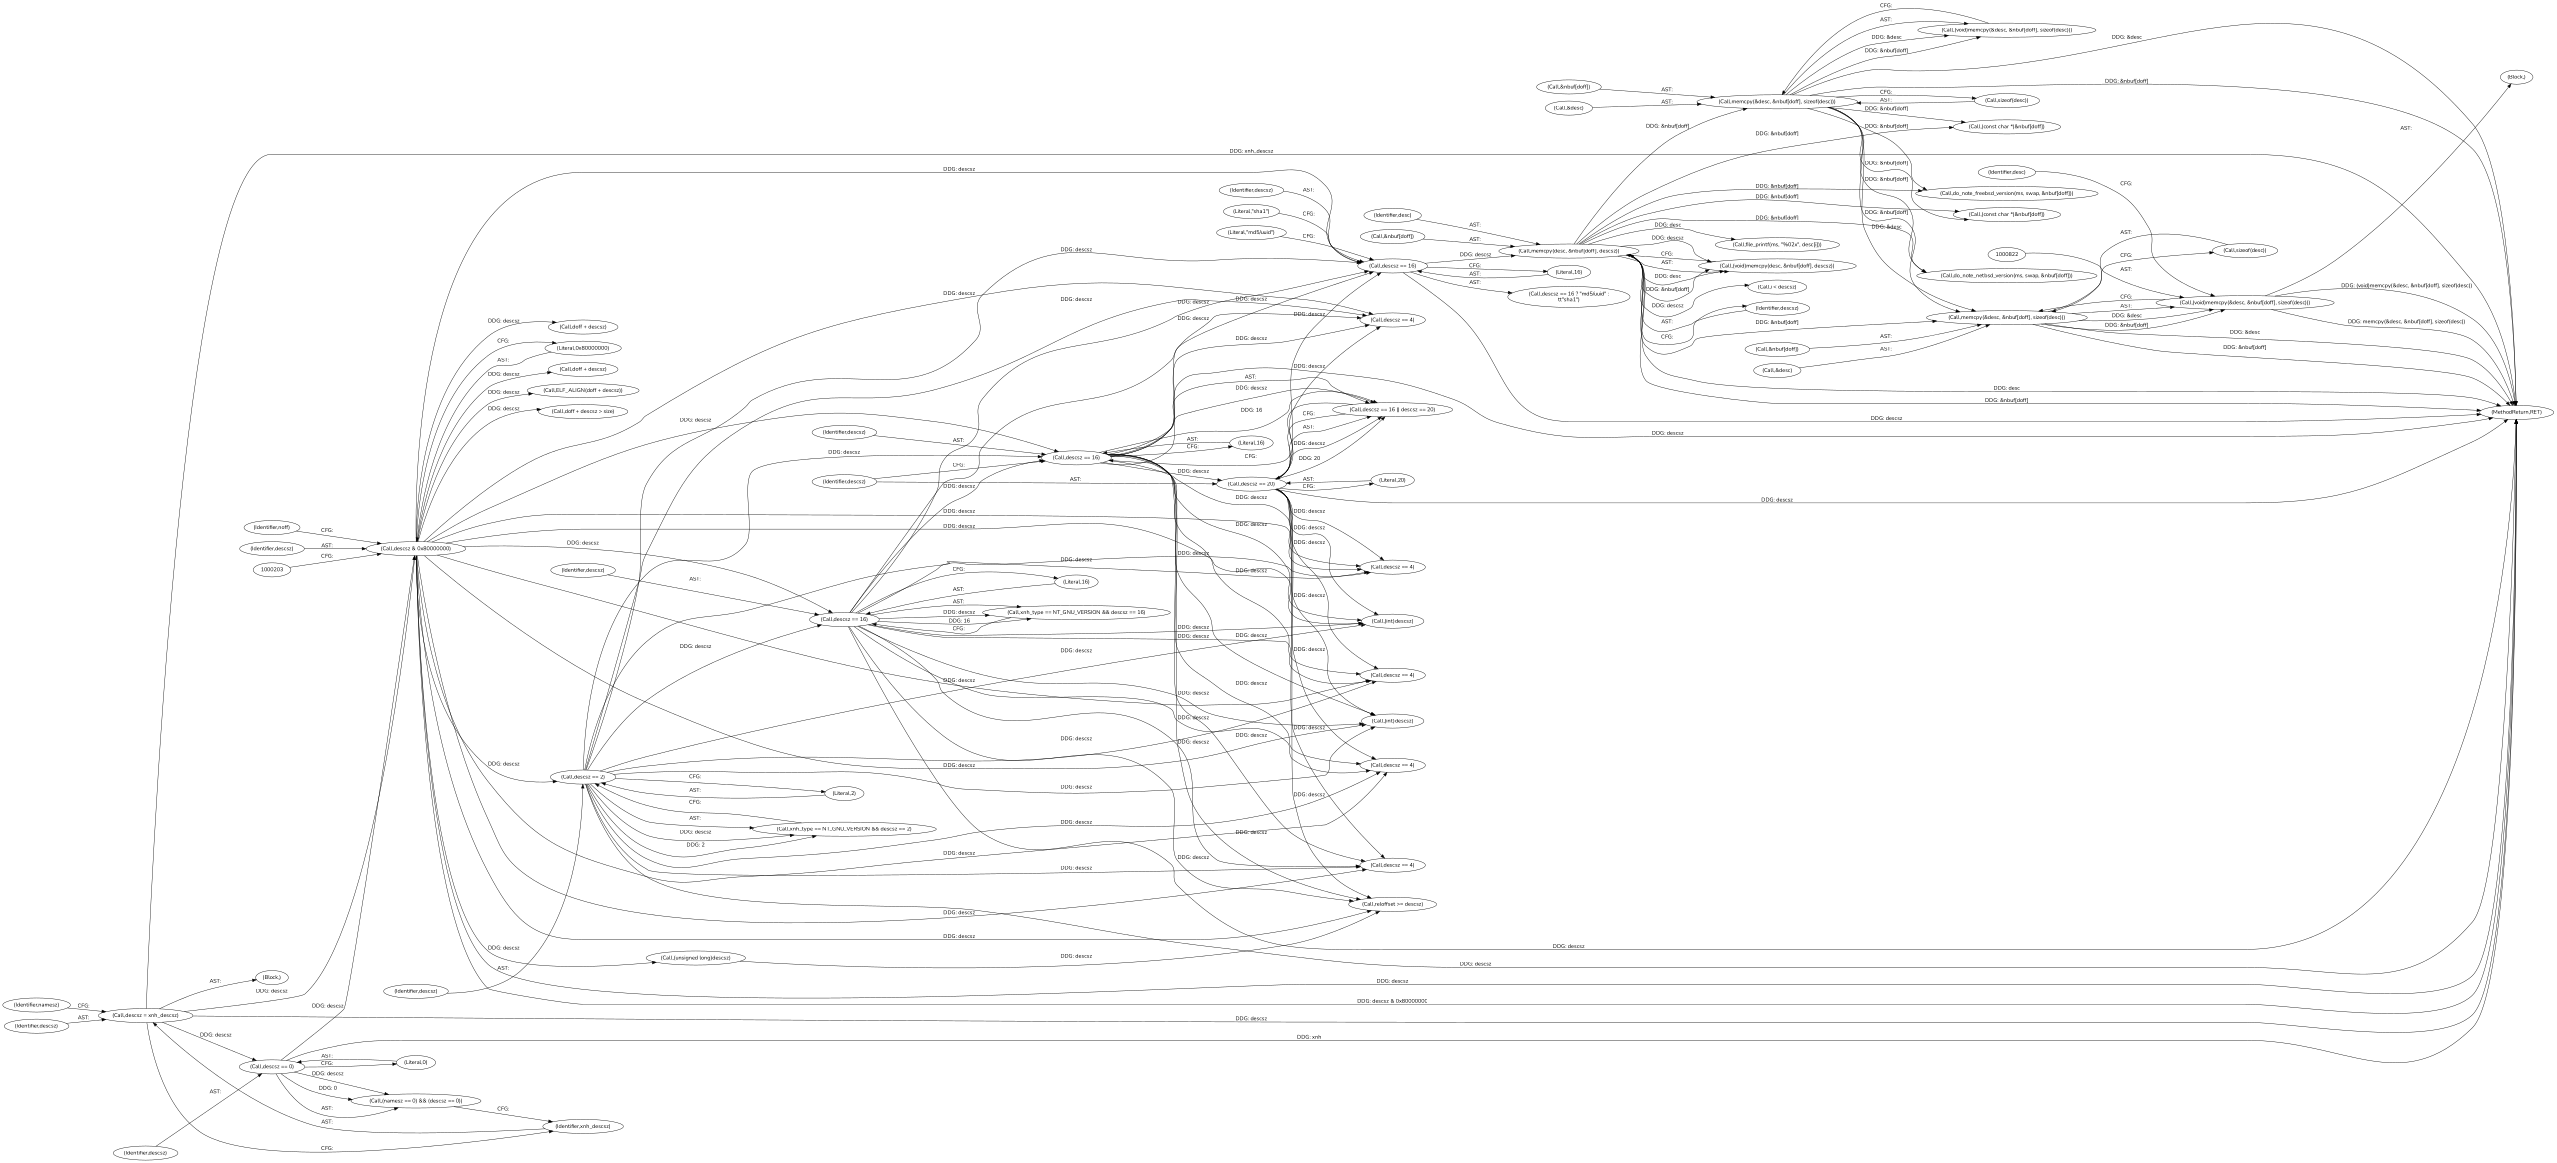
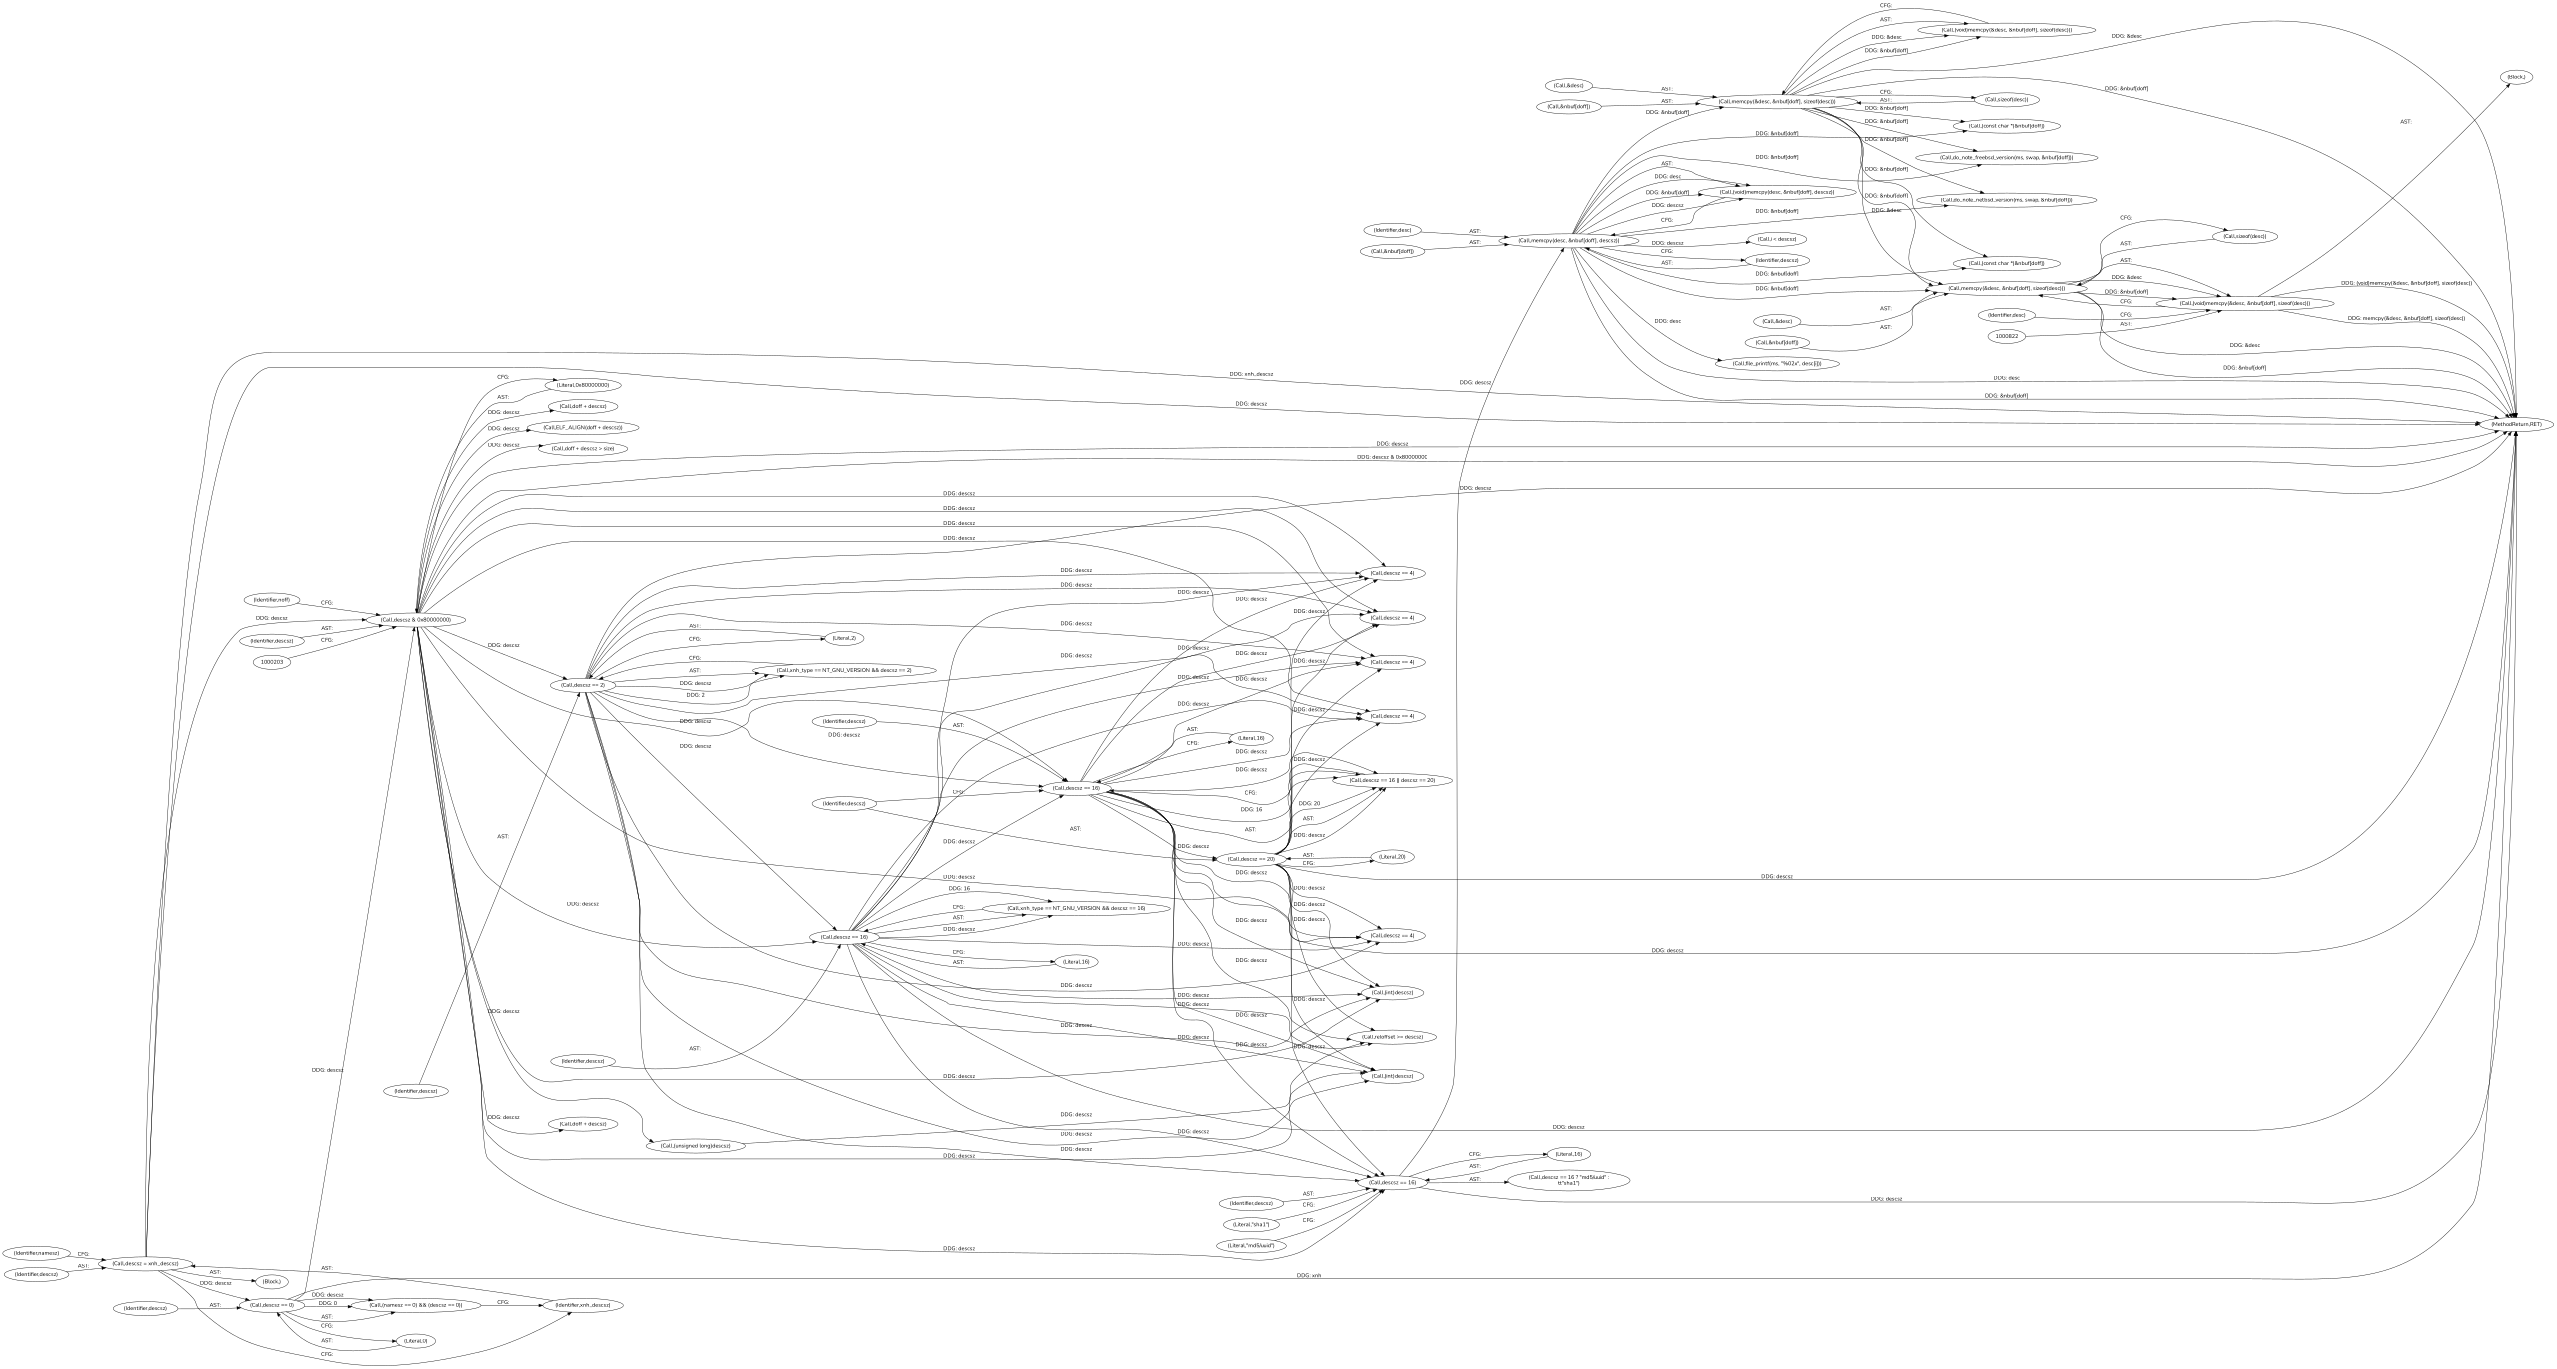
edge "(Call,descsz == 16 || descsz == 20)" -> "(Call,descsz == 20)": removed, label "CFG:"
edge "(Call,descsz & 0x80000000)" -> "(Call,reloffset >= descsz)": removed, label "DDG: descsz"
